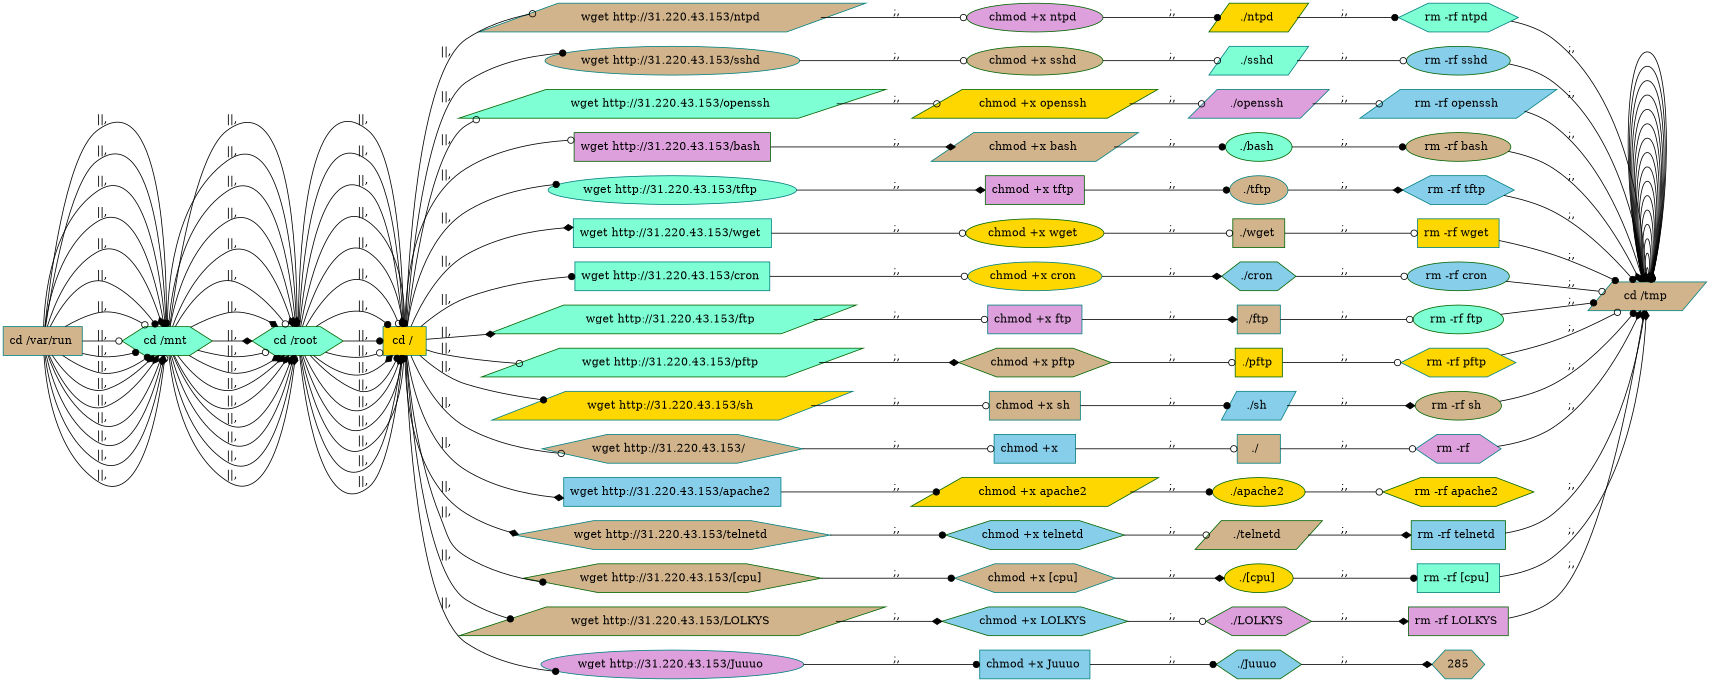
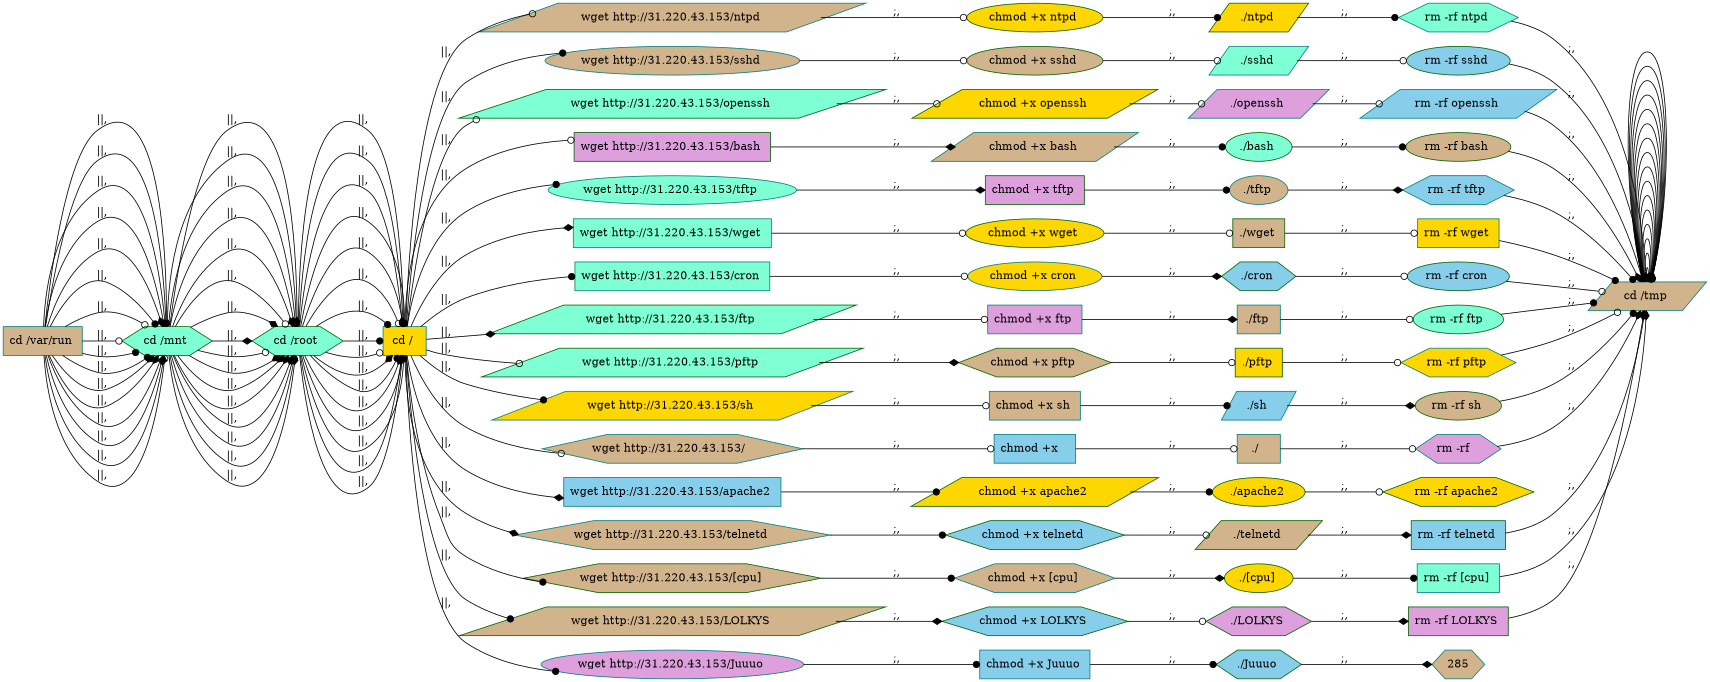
node "chmod +x ntpd": fillcolor plum -> gold
